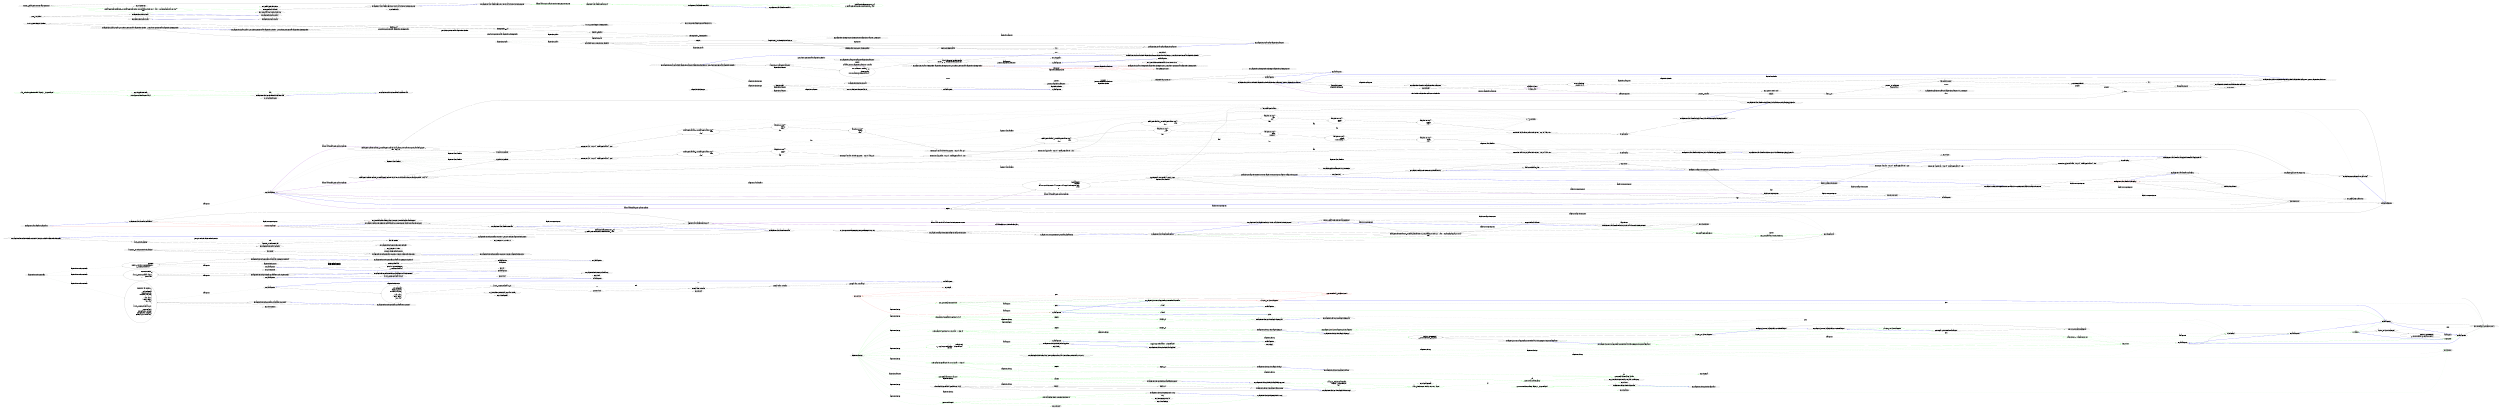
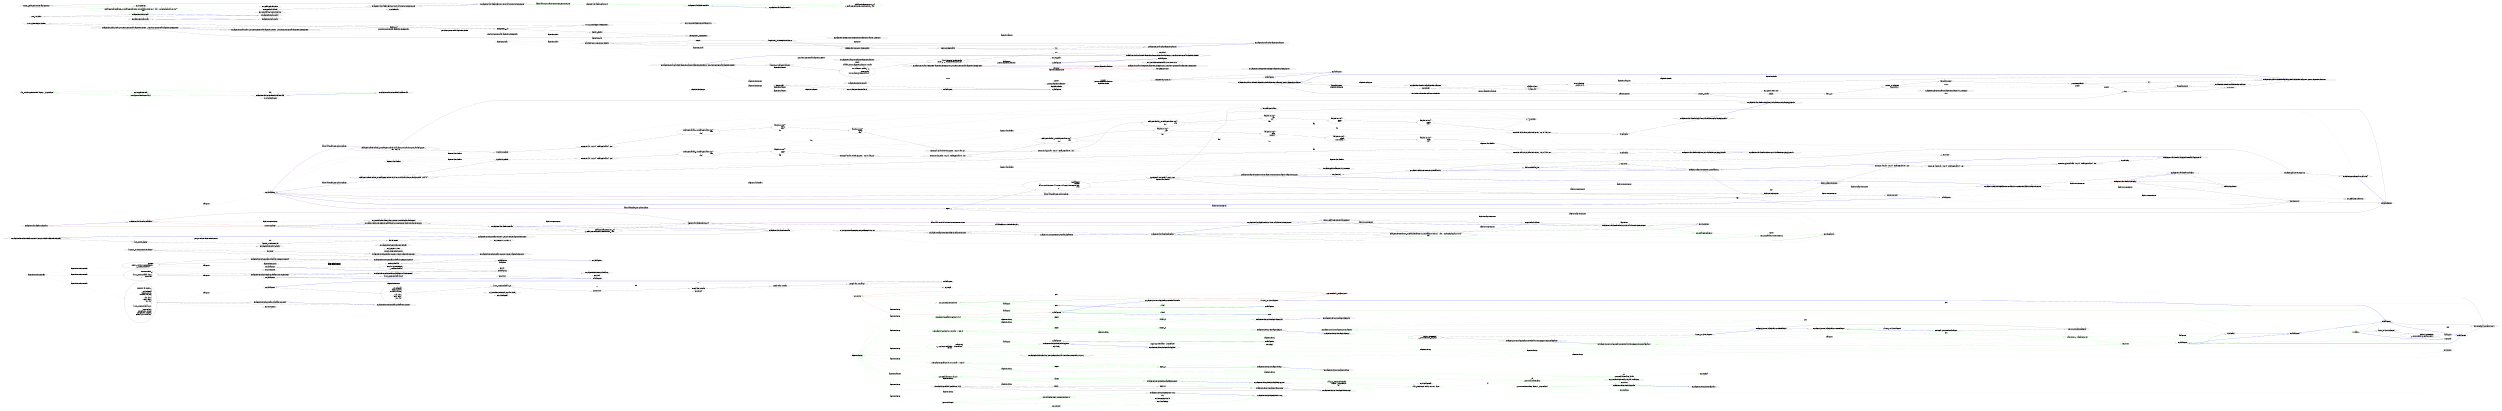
edge "HangFire.Tests.ClientSteps" -> "0: _exception = ex": label "HangFire.Tests.HangFire" -> "HangFire.Tests.ClientSteps"
